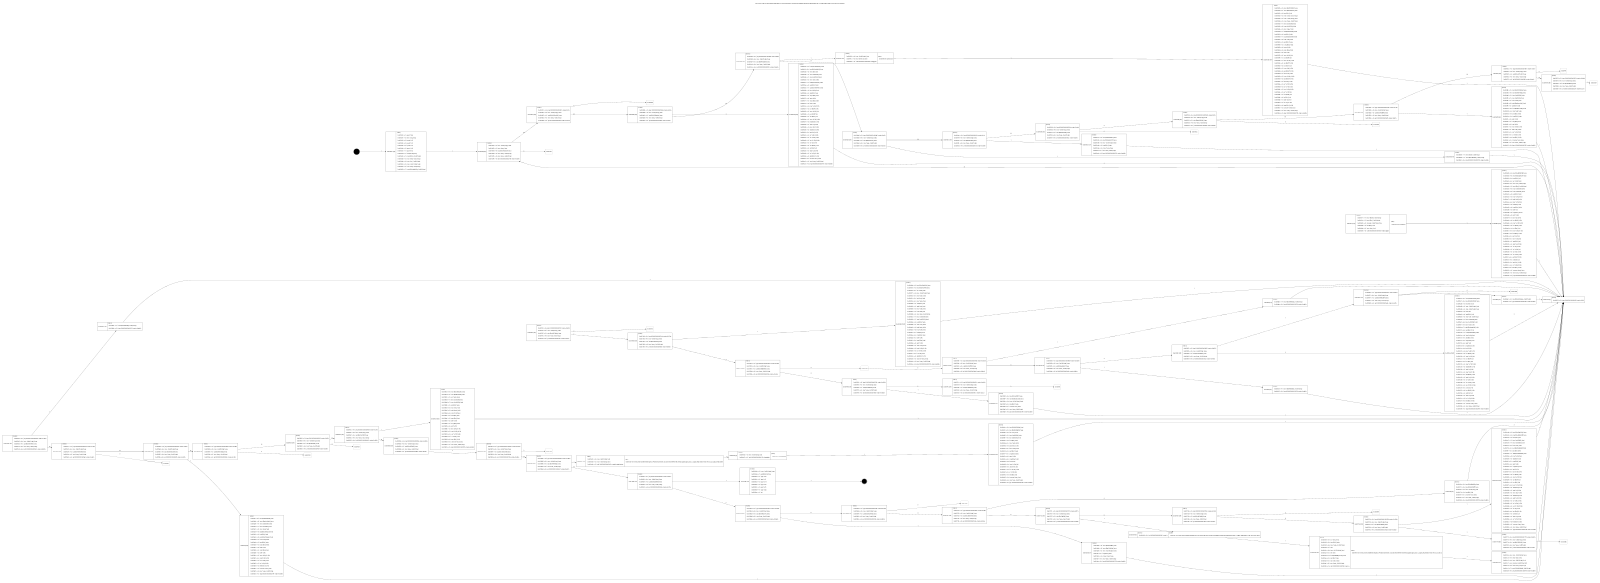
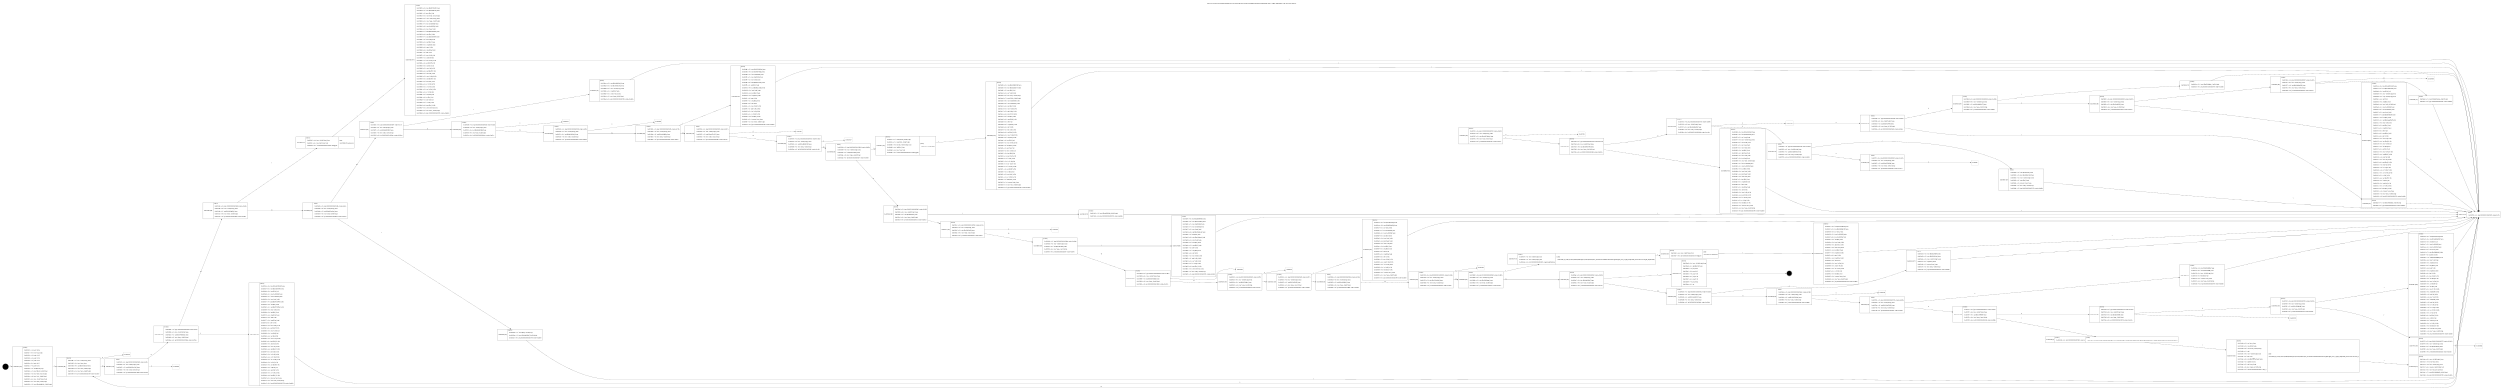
node "0x401594 [28]": added
